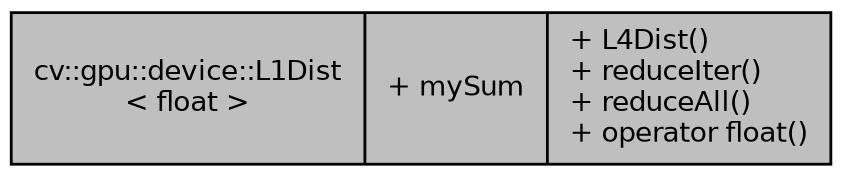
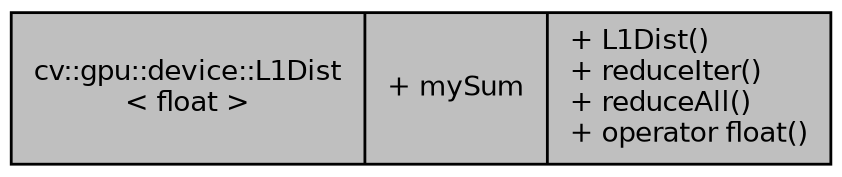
node "cv::gpu::device::L1Dist": text "+ L4Dist()" -> "+ L1Dist()"
